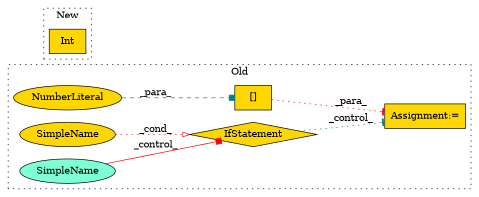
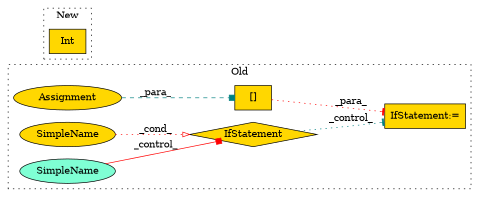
node "NumberLiteral": label "NumberLiteral" -> "Assignment"
node "Assignment:=": label "Assignment:=" -> "IfStatement:="
